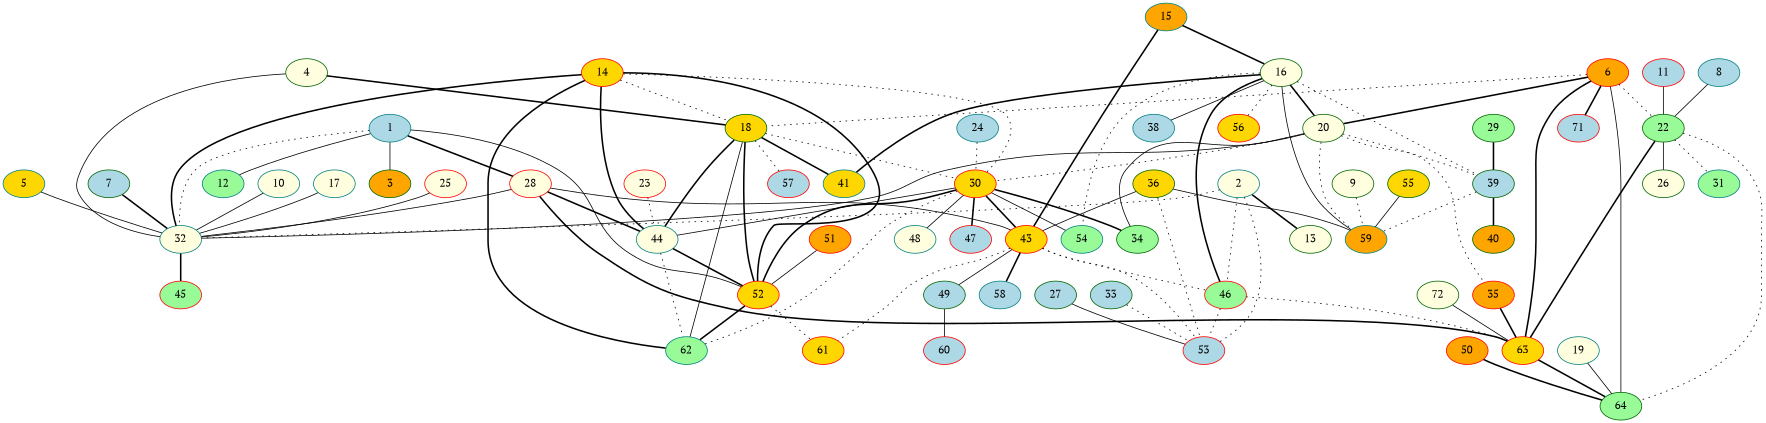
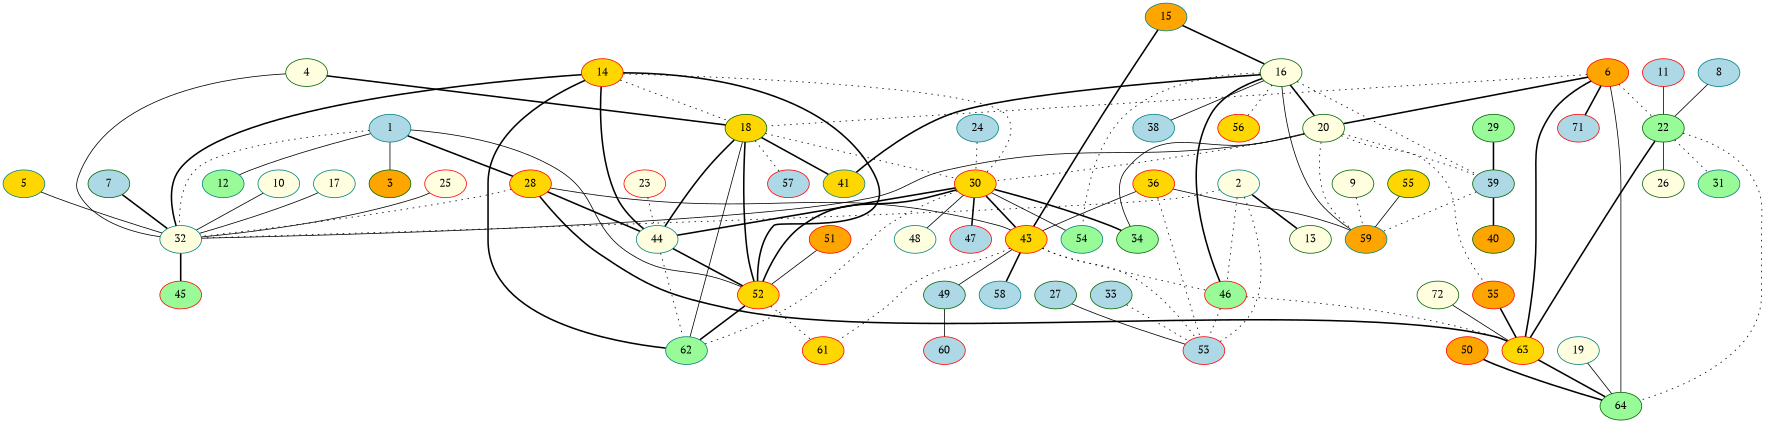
node "28": fillcolor lightyellow -> gold
node "36": color darkgreen -> red
edge "30" -- "44": style solid -> bold
edge "28" -- "32": style solid -> dotted
